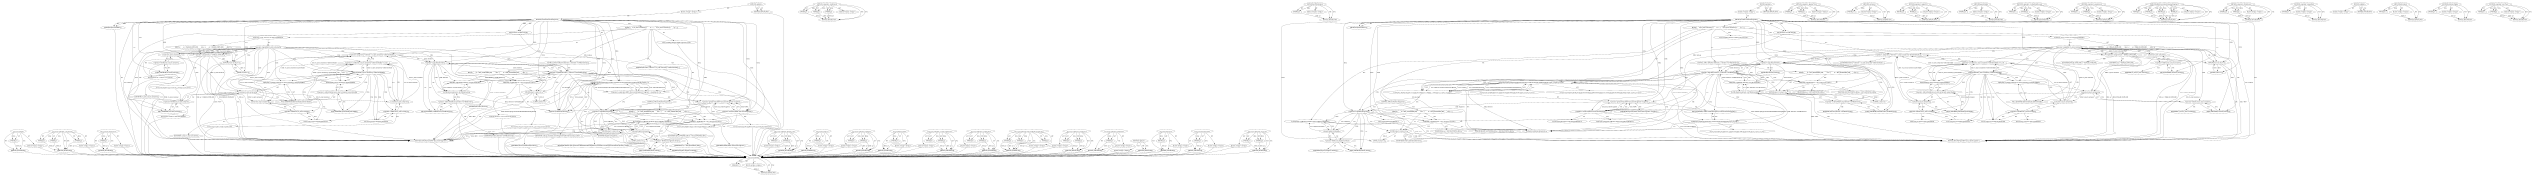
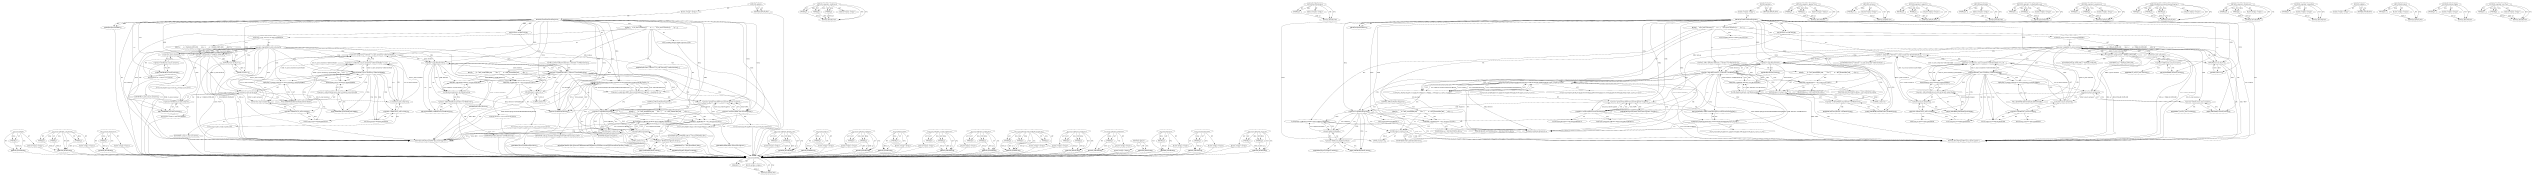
node "(PARAM,p4)": removed
